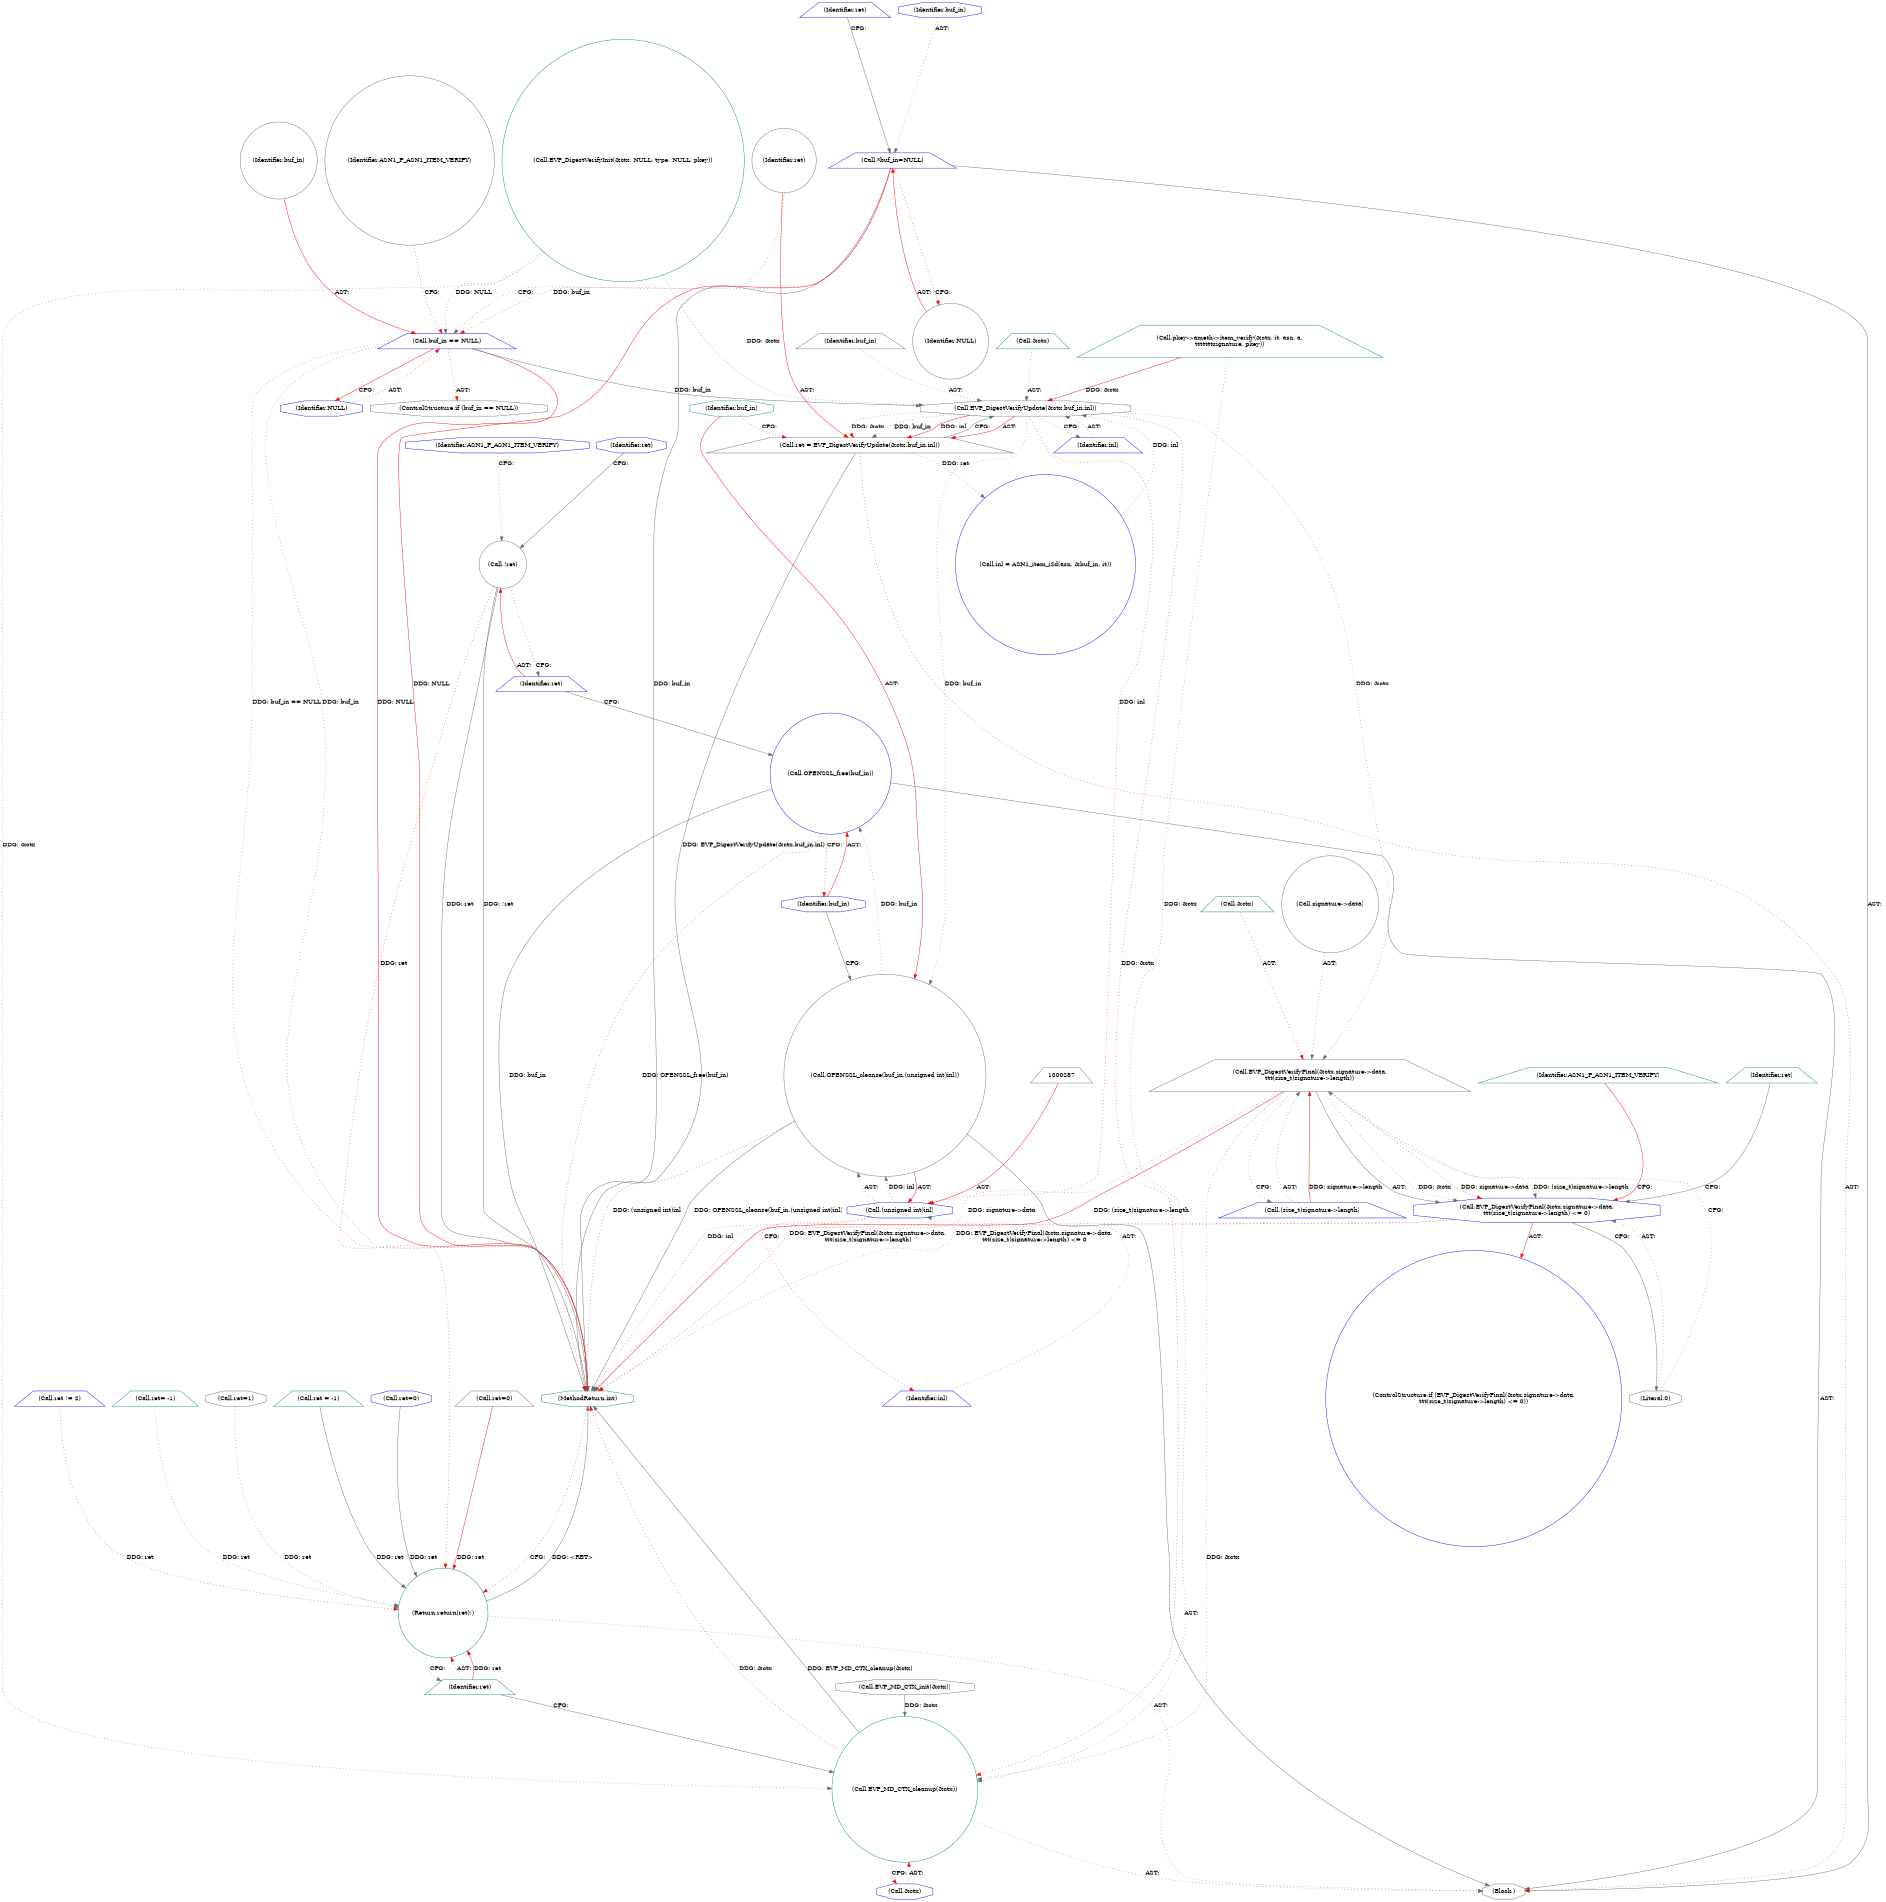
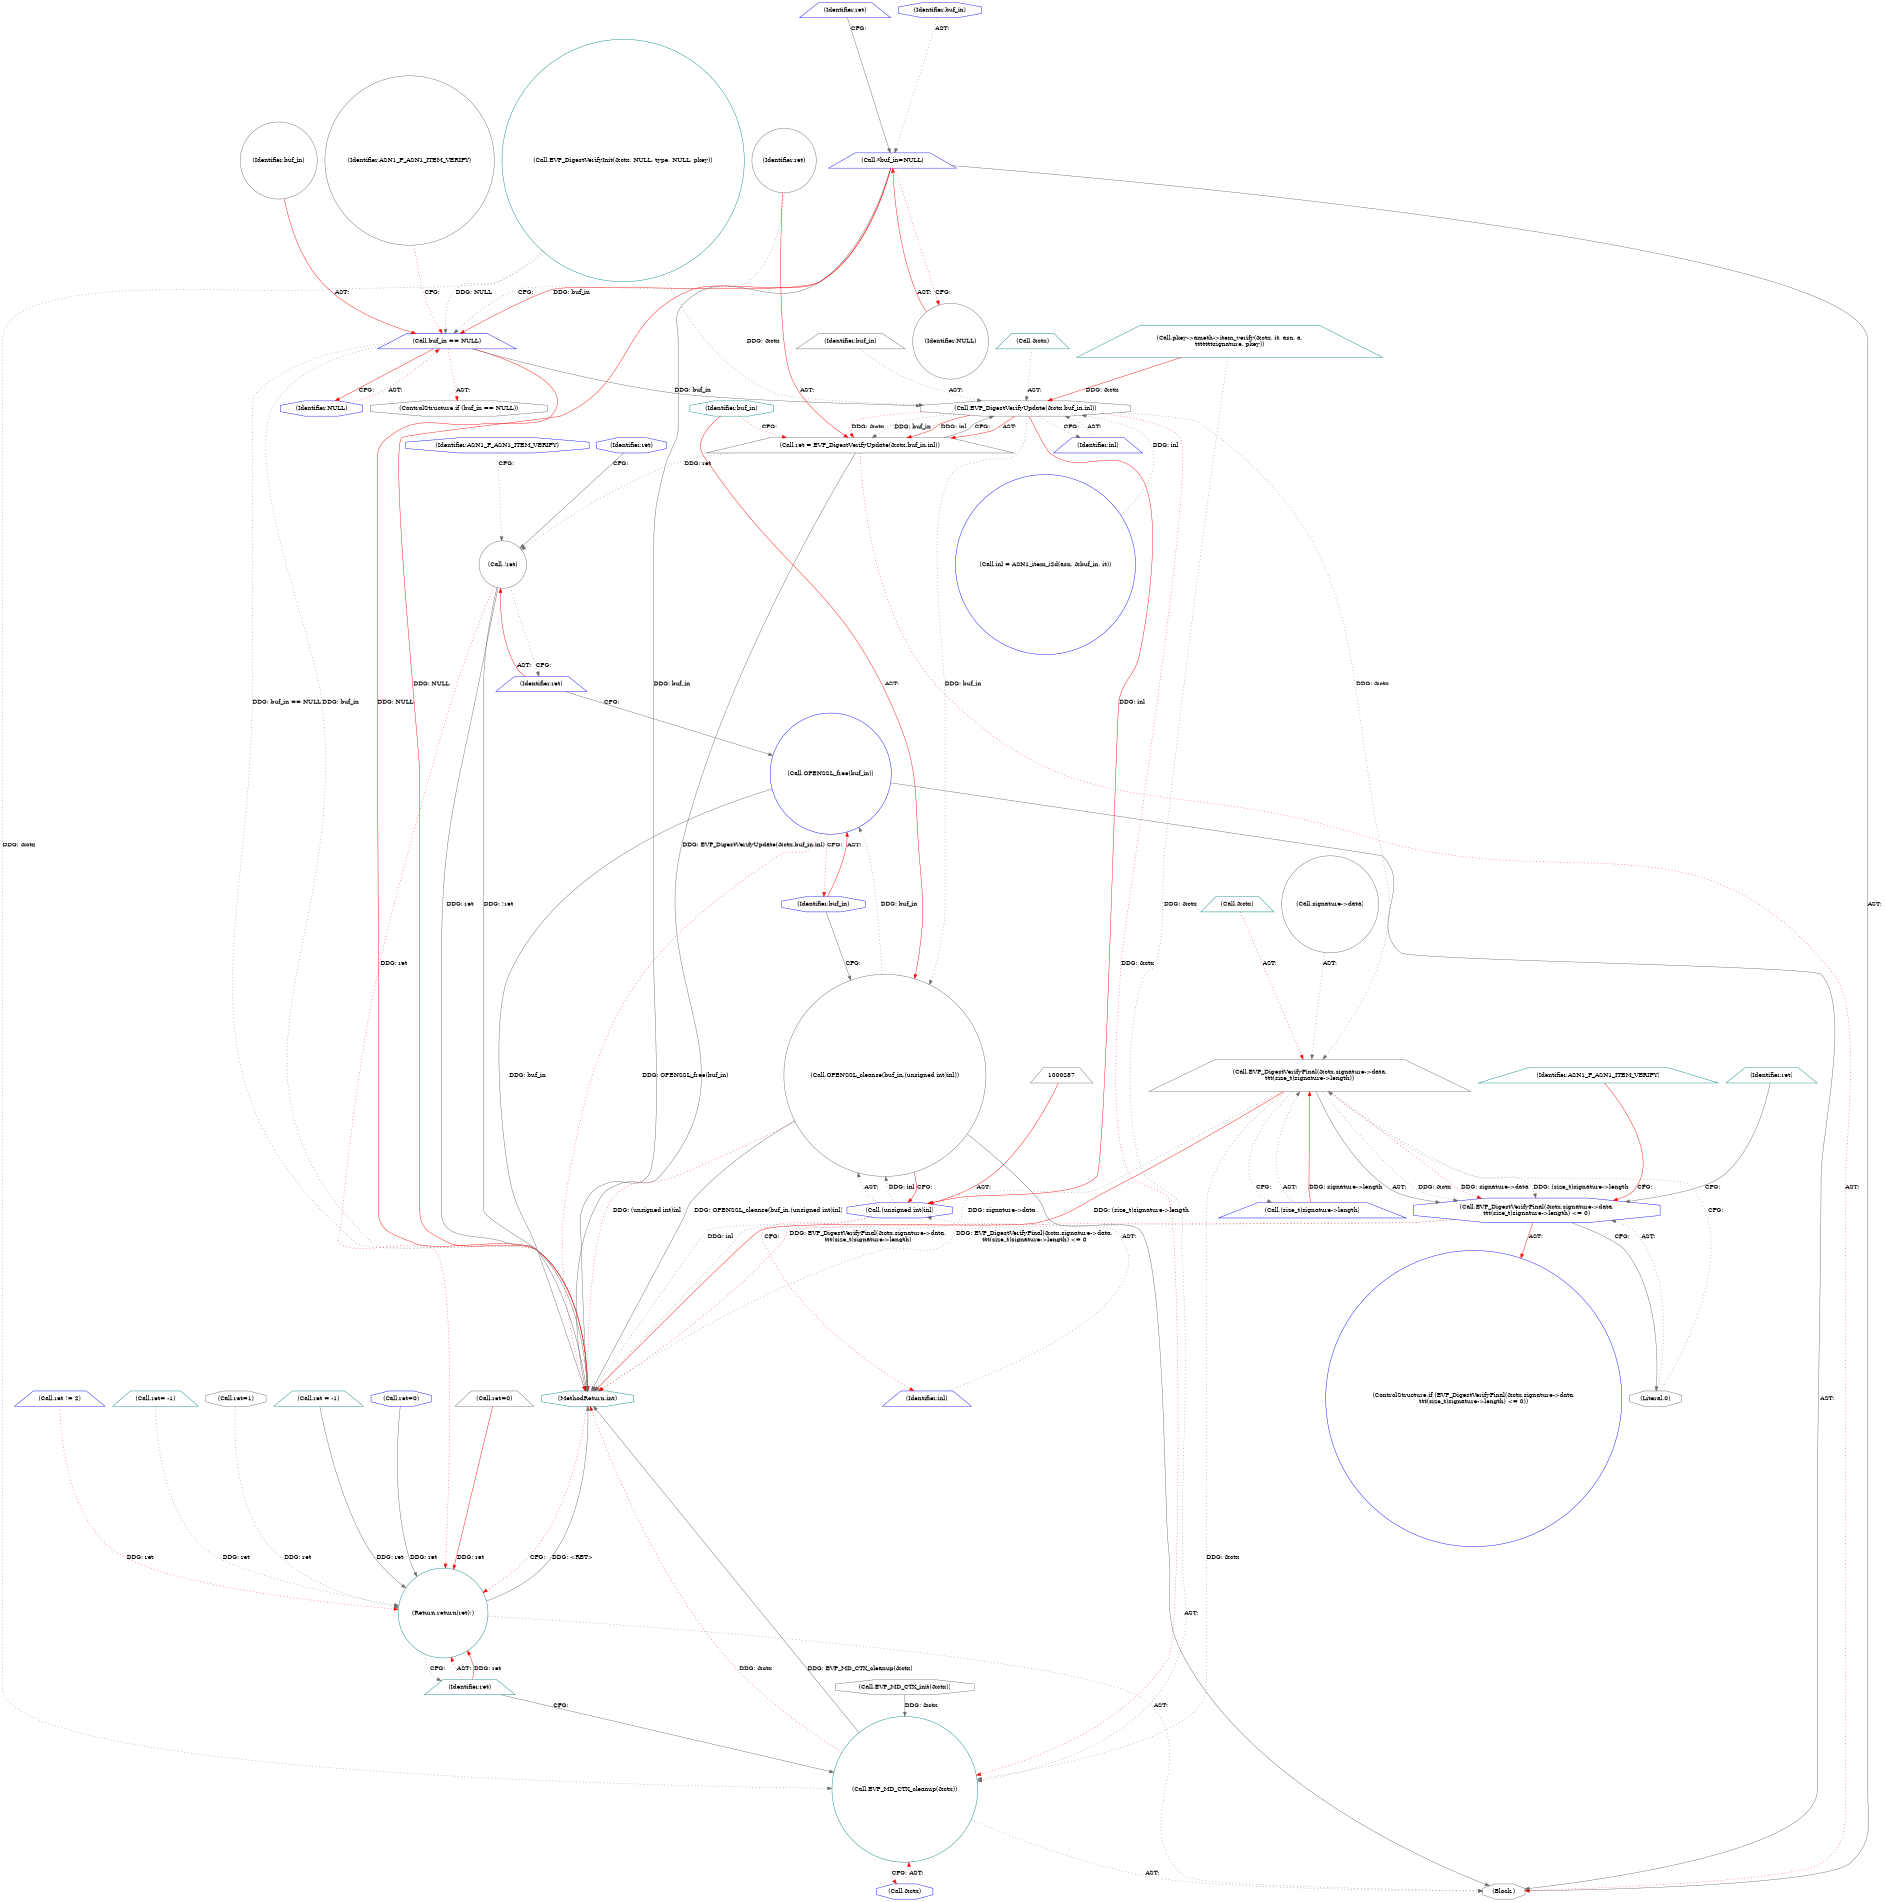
edge "(Call,*buf_in=NULL)" -> "(Call,buf_in == NULL)": style dotted -> solid
edge "(Call,ret = EVP_DigestVerifyUpdate(&ctx,buf_in,inl))" -> "(Call,inl = ASN1_item_i2d(asn, &buf_in, it))": now "(Call,ret = EVP_DigestVerifyUpdate(&ctx,buf_in,inl))" -> "(Call,!ret)"
edge "(Call,EVP_DigestVerifyUpdate(&ctx,buf_in,inl))" -> "(Call,(unsigned int)inl)": style dotted -> solid
edge "(Call,OPENSSL_cleanse(buf_in,(unsigned int)inl))" -> "(Call,(unsigned int)inl)": label "AST: " -> "CFG: "
